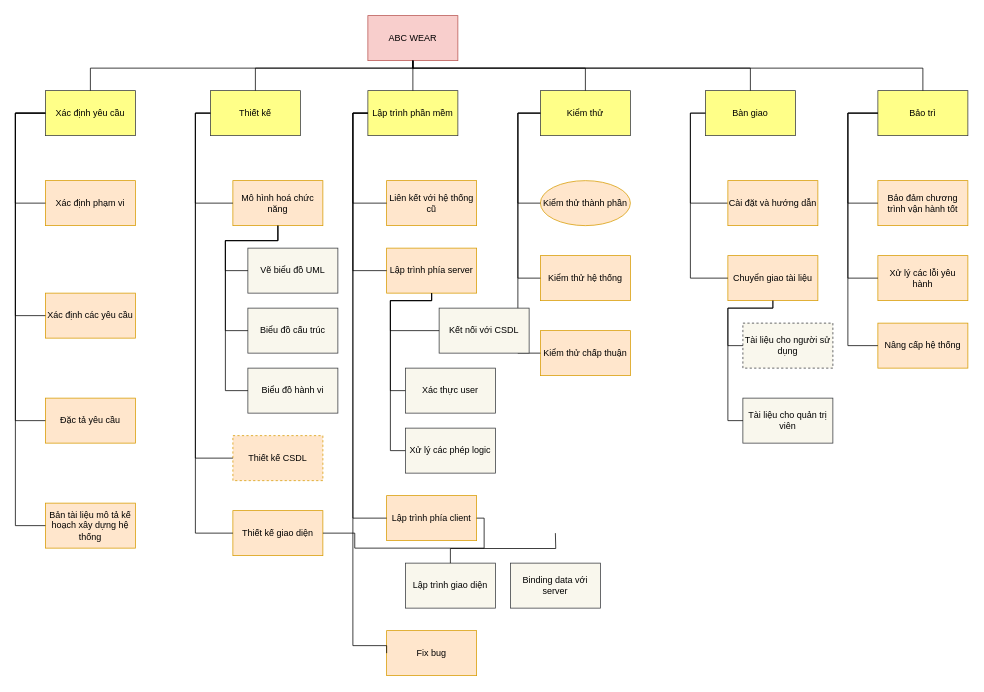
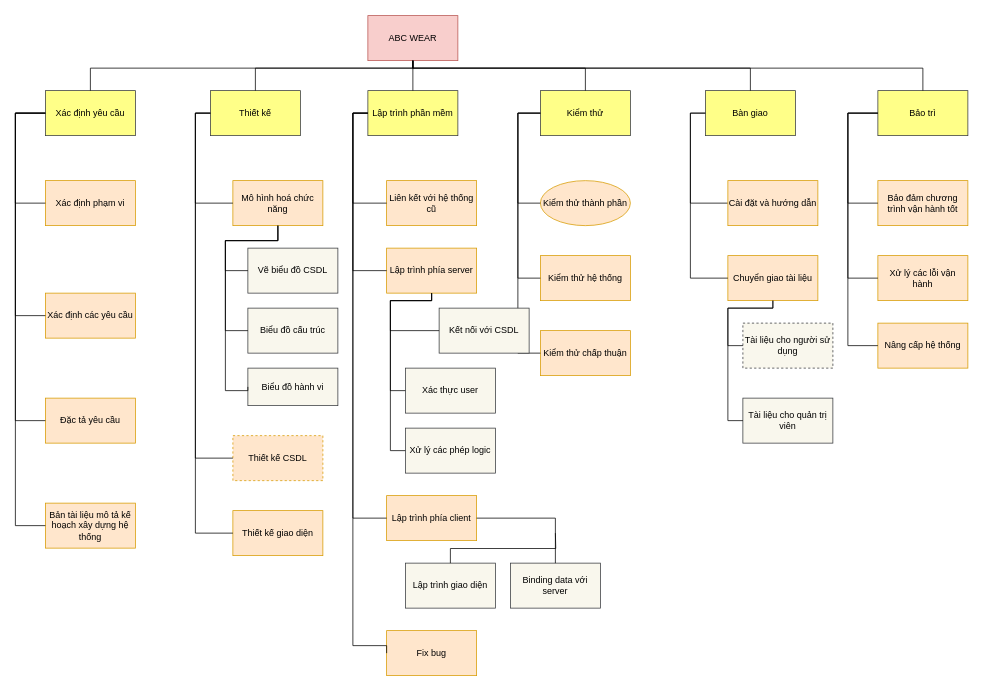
node "Vẽ biểu đồ UML": label "Vẽ biểu đồ UML" -> "Vẽ biểu đồ CSDL"
node "Xử lý các lỗi yêu hành": label "Xử lý các lỗi yêu hành" -> "Xử lý các lỗi vận hành"
node "Biểu đồ hành vi": size 90x45 -> 90x38
edge "Lập trình phía client" -- "Thiết kế giao diện": now "Lập trình phía client" -- "Binding data với server"
